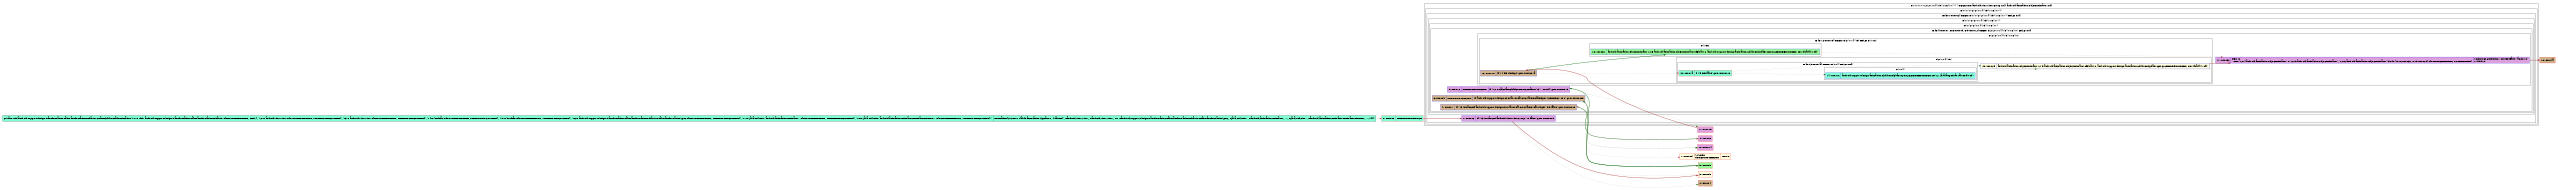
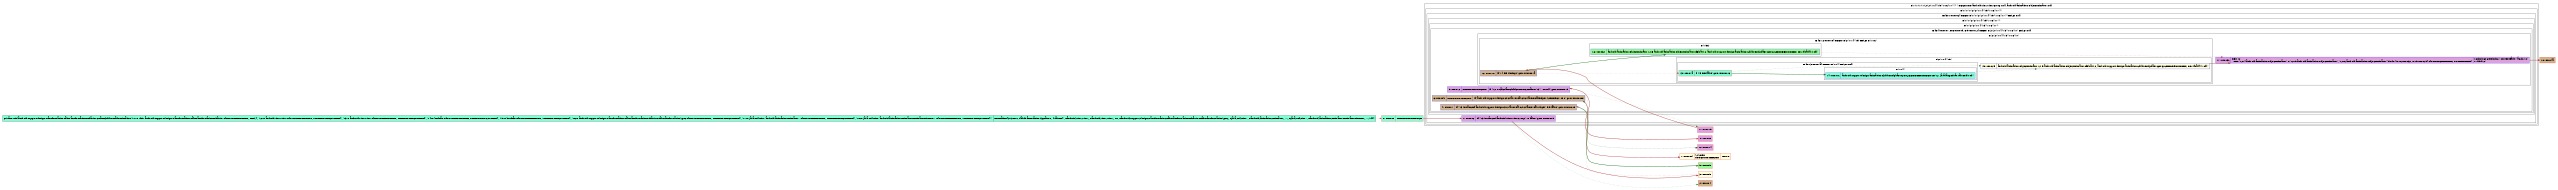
edge "13: 0x001a" -> "14: 0x001c": style dotted -> bold
edge "8: 0x000e" -> "9: 0x0012": color darkgreen -> brown
edge "6: 0x000b" -> "7: 0x000d": style dotted -> bold
edge "5: 0x0009" -> "6: 0x000b": style bold -> dotted
